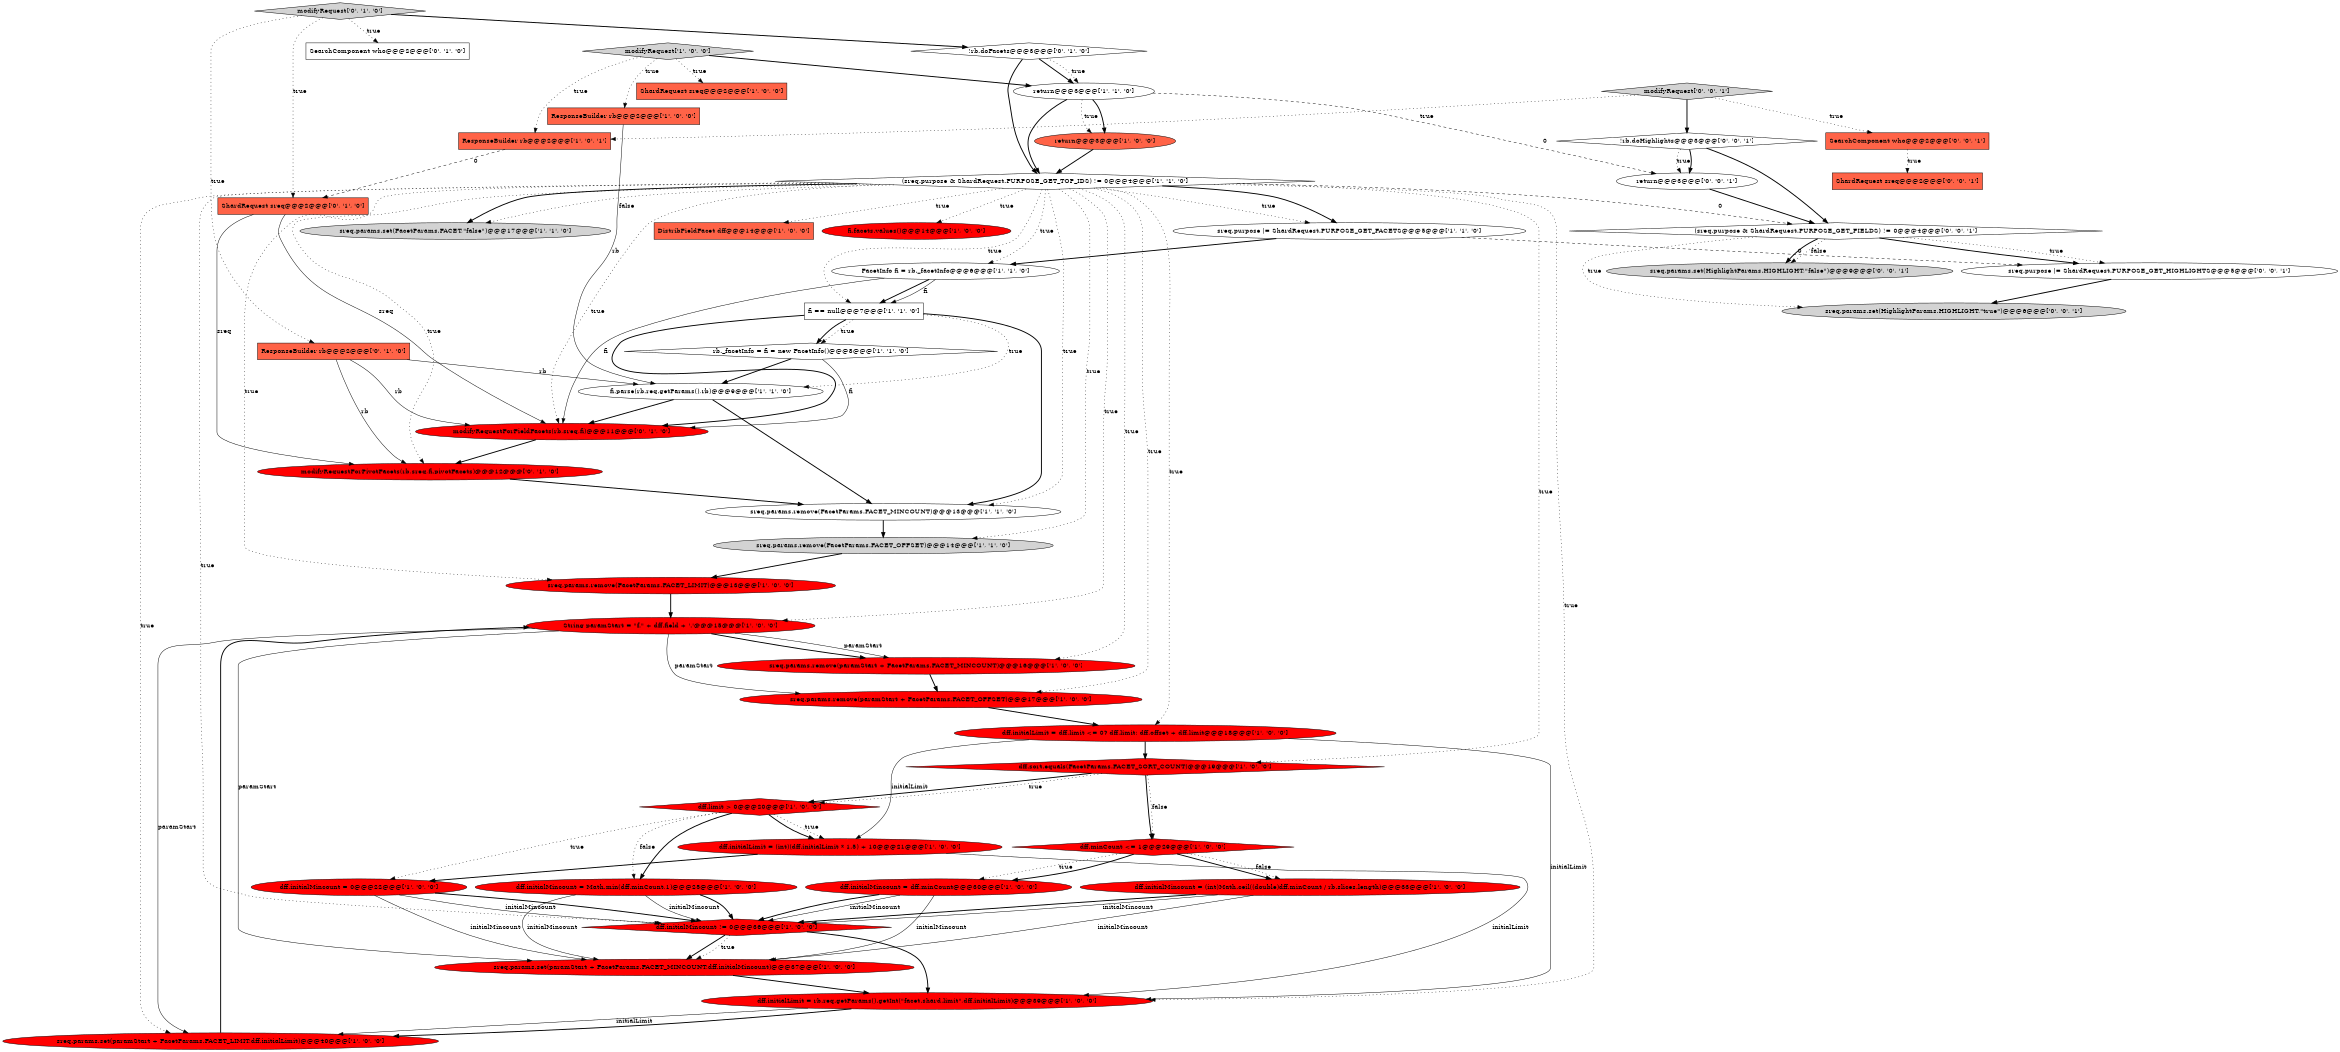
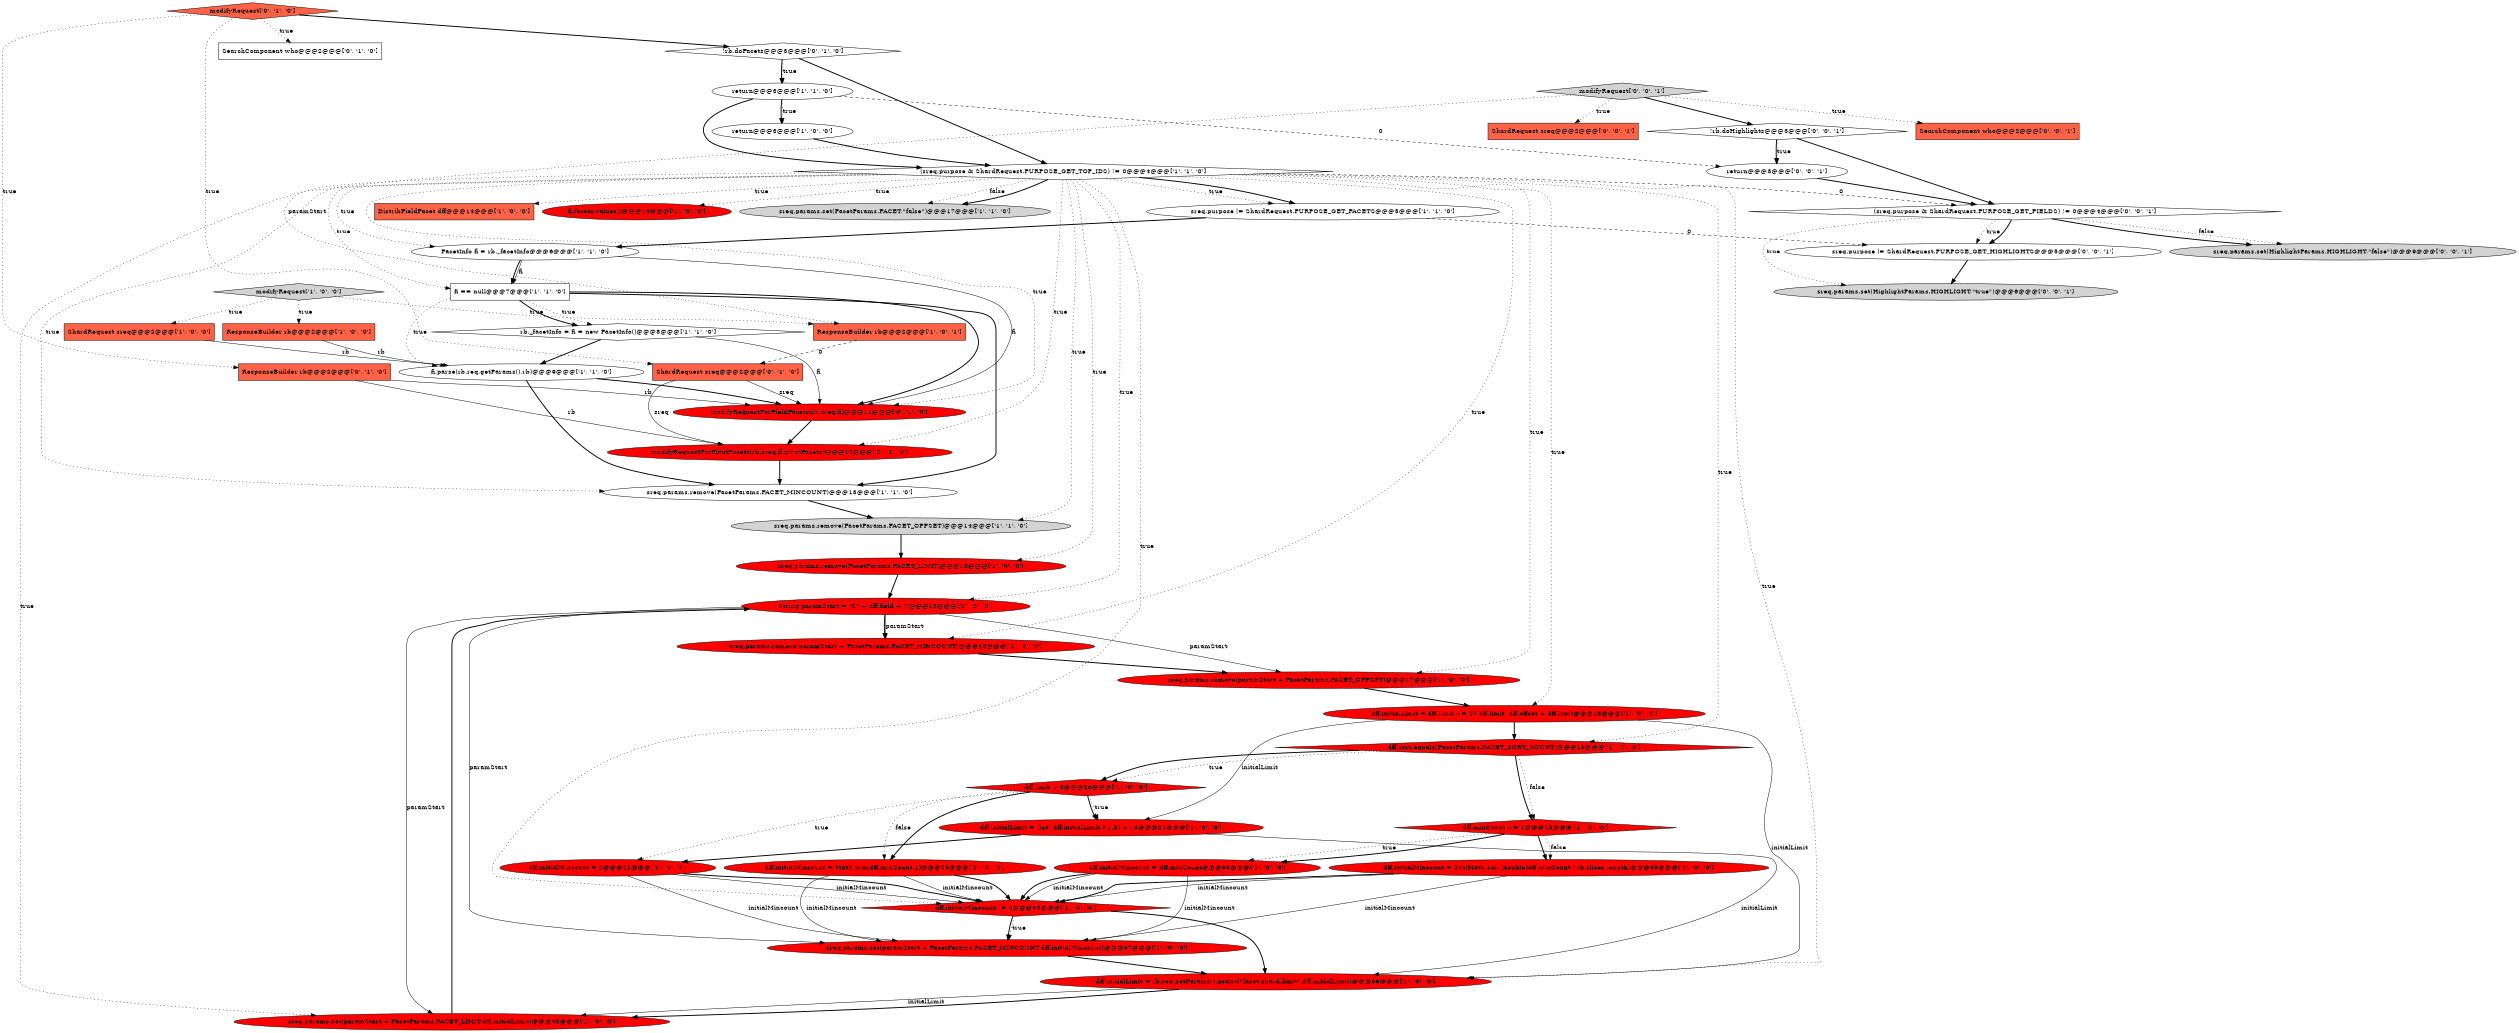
node "modifyRequest['0', '1', '0']": fillcolor lightgray -> tomato
edge "modifyRequest['1', '0', '0']" -> "return@@@3@@@['1', '1', '0']": removed
edge "modifyRequest['0', '0', '1']" -> "ResponseBuilder rb@@@2@@@['1', '0', '1']": label "true" -> "paramStart"
node "return@@@3@@@['1', '0', '0']": fillcolor tomato -> white
edge "SearchComponent who@@@2@@@['0', '0', '1']" -> "ShardRequest sreq@@@2@@@['0', '0', '1']": now "modifyRequest['0', '0', '1']" -> "ShardRequest sreq@@@2@@@['0', '0', '1']"
edge "ResponseBuilder rb@@@2@@@['0', '1', '0']" -> "fi.parse(rb.req.getParams(),rb)@@@9@@@['1', '1', '0']": now "ShardRequest sreq@@@2@@@['1', '0', '0']" -> "fi.parse(rb.req.getParams(),rb)@@@9@@@['1', '1', '0']"
